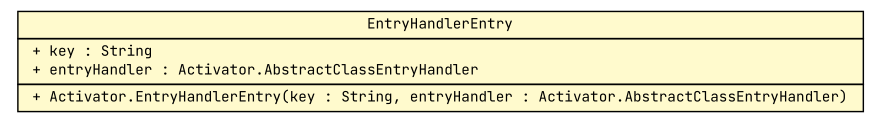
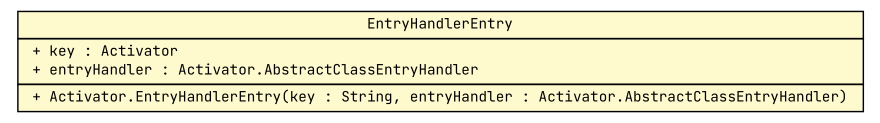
node "EntryHandlerEntry": text "+ key : String" -> "+ key : Activator"
